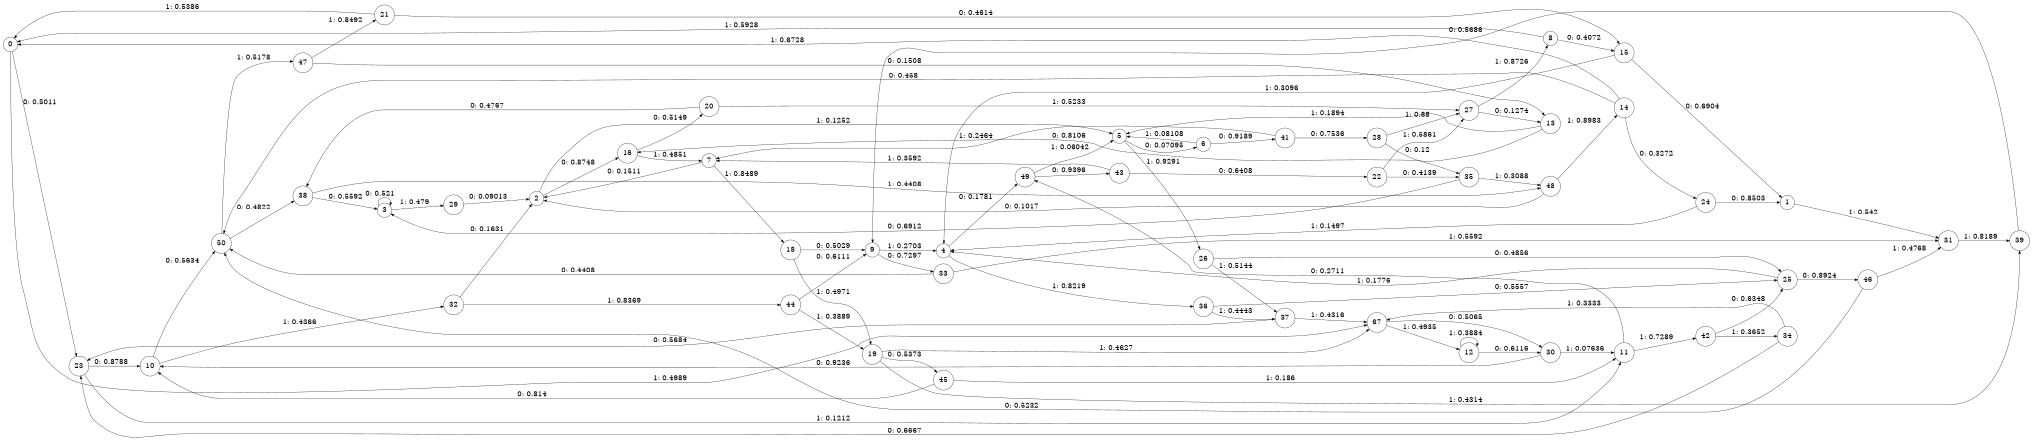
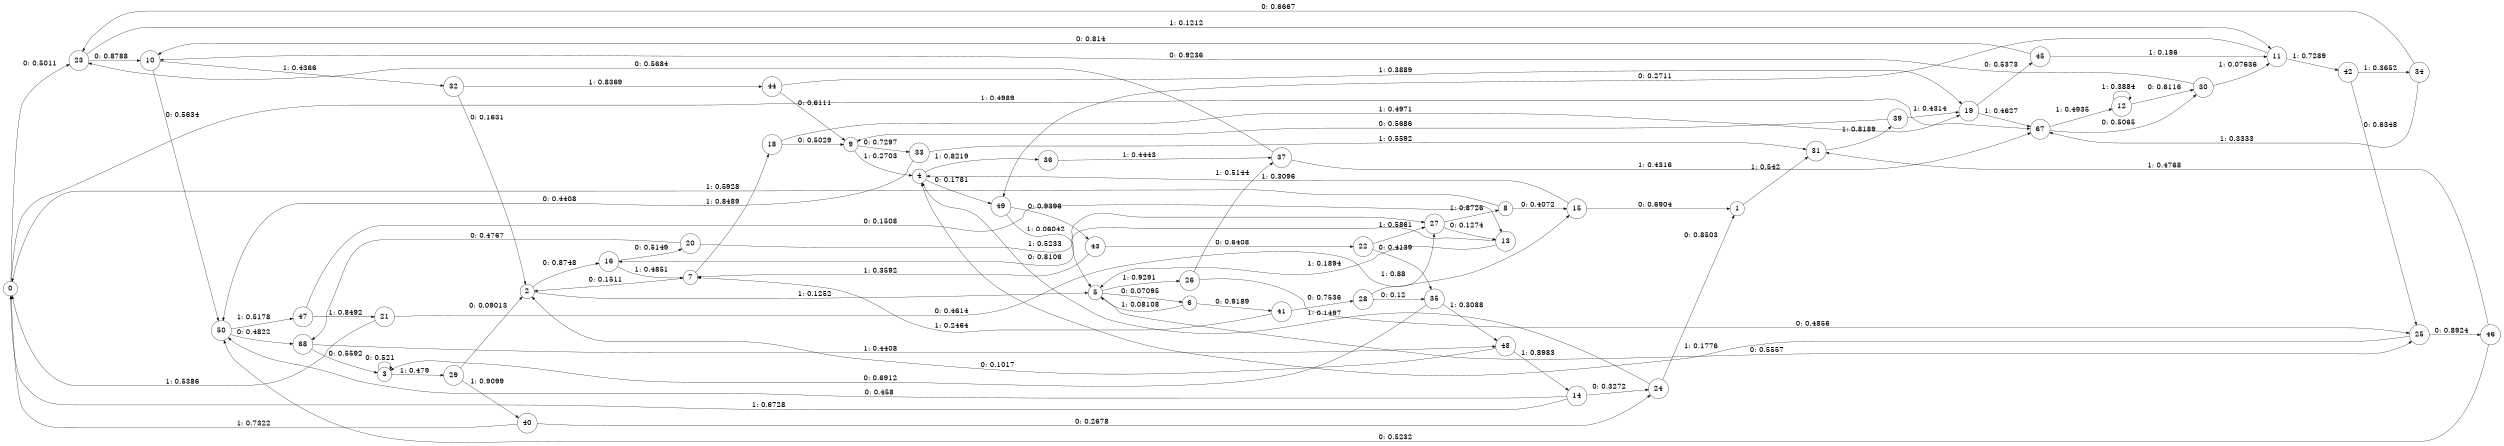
node "38": label "38" -> "68"
edge "36" -> "25": now "5" -> "25"
edge "19" -> "39": reversed
node "40": added
